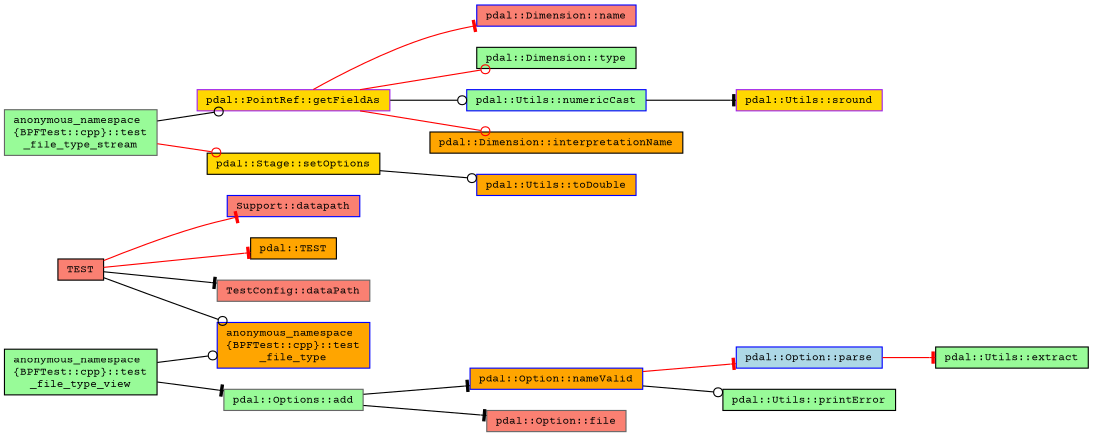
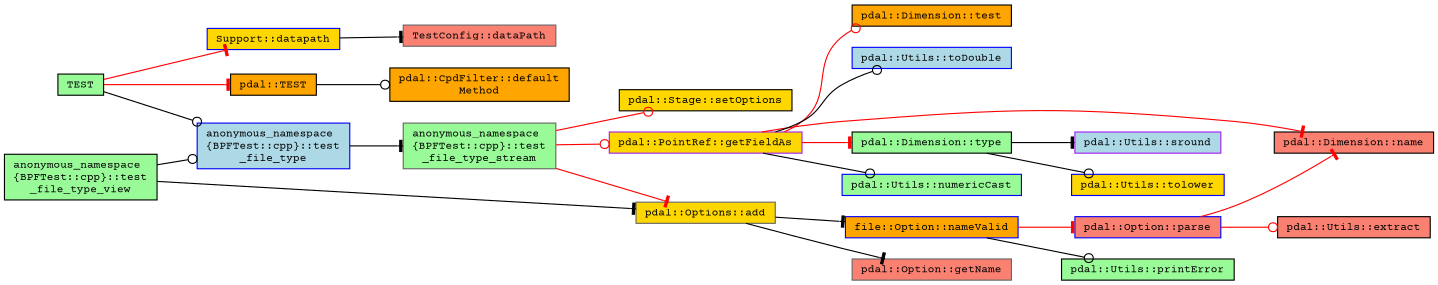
node "pdal::Dimension::name": color blue -> black
edge "pdal::PointRef::getFieldAs" -> "pdal::Dimension::type": arrowhead odot -> tee
node "pdal::CpdFilter::default Method": added
edge "pdal::Utils::numericCast" -> "pdal::Utils::sround": now "pdal::Dimension::type" -> "pdal::Utils::sround"
node "pdal::Utils::sround": fillcolor gold -> lightblue
edge "anonymous_namespace {BPFTest::cpp}::test _file_type_stream" -> "pdal::PointRef::getFieldAs": color black -> red
node "pdal::Dimension::interpretationName": label "pdal::Dimension::interpretationName" -> "pdal::Dimension::test"
edge "anonymous_namespace {BPFTest::cpp}::test _file_type" -> "anonymous_namespace {BPFTest::cpp}::test _file_type_stream": added
edge "pdal::Stage::setOptions" -> "pdal::Utils::toDouble": now "pdal::PointRef::getFieldAs" -> "pdal::Utils::toDouble"
edge "anonymous_namespace {BPFTest::cpp}::test _file_type_stream" -> "pdal::Options::add": added
node "pdal::Utils::toDouble": fillcolor orange -> lightblue
node "pdal::Utils::tolower": added
edge "pdal::Option::parse" -> "pdal::Dimension::name": added
node "Support::datapath": fillcolor salmon -> gold
node "TEST": fillcolor salmon -> palegreen
edge "TEST" -> "TestConfig::dataPath": now "Support::datapath" -> "TestConfig::dataPath"
node "anonymous_namespace {BPFTest::cpp}::test _file_type": fillcolor orange -> lightblue
node "pdal::Option::parse": fillcolor lightblue -> salmon
edge "pdal::Option::parse" -> "pdal::Utils::extract": arrowhead tee -> odot
node "pdal::Utils::extract": fillcolor palegreen -> salmon
node "pdal::Option::nameValid": label "pdal::Option::nameValid" -> "file::Option::nameValid"
node "pdal::Options::add": fillcolor palegreen -> gold
node "pdal::Option::file": label "pdal::Option::file" -> "pdal::Option::getName"
